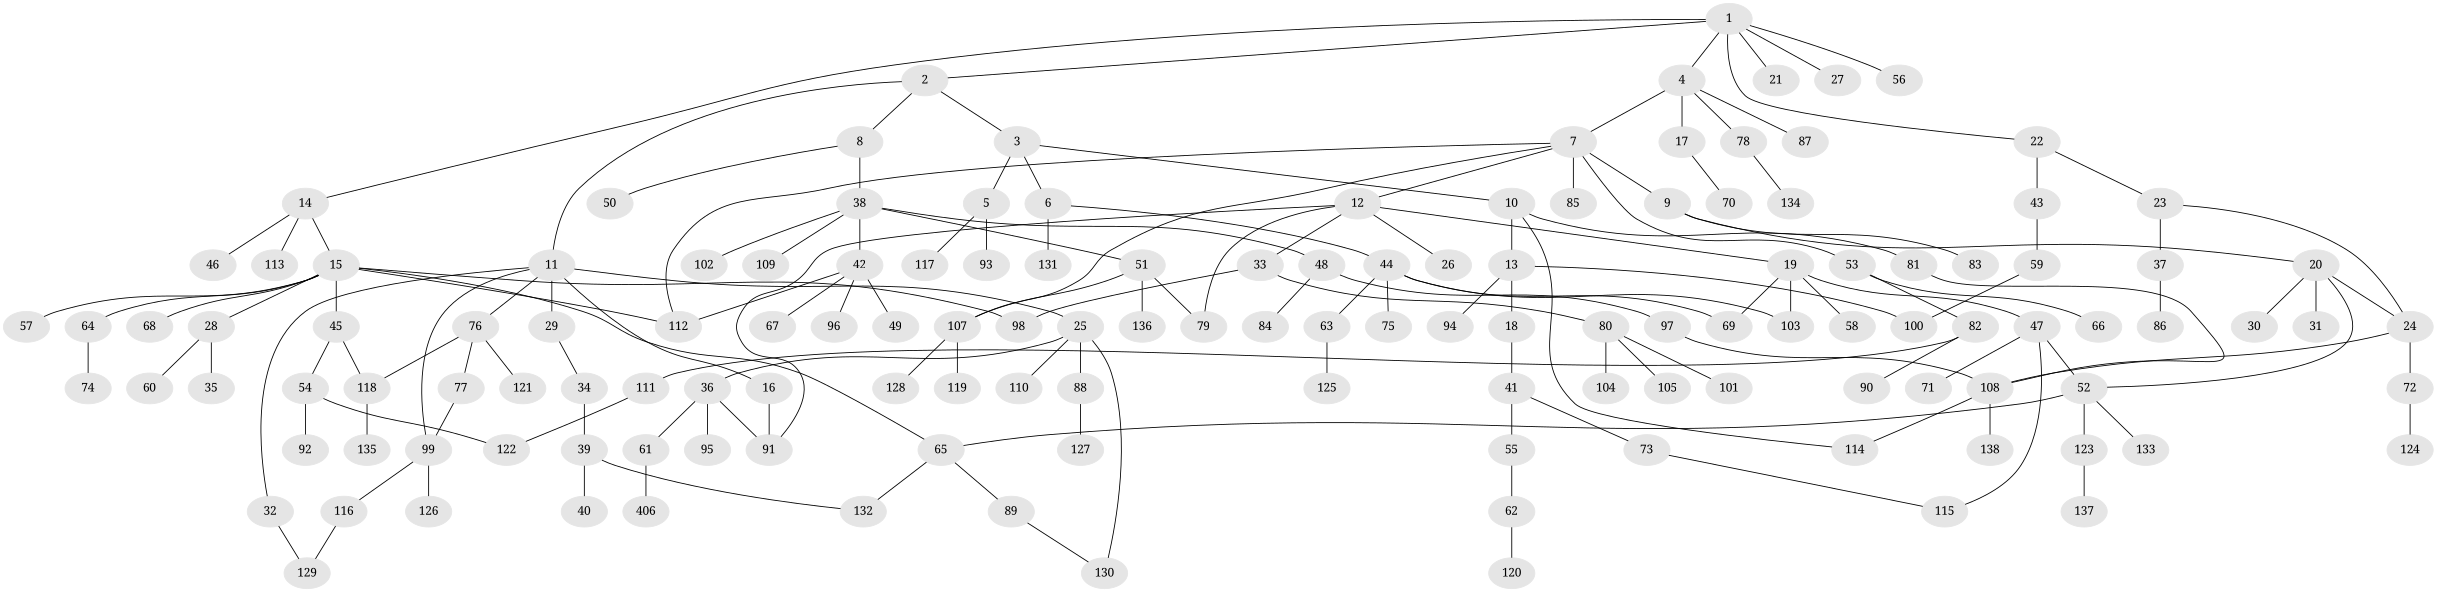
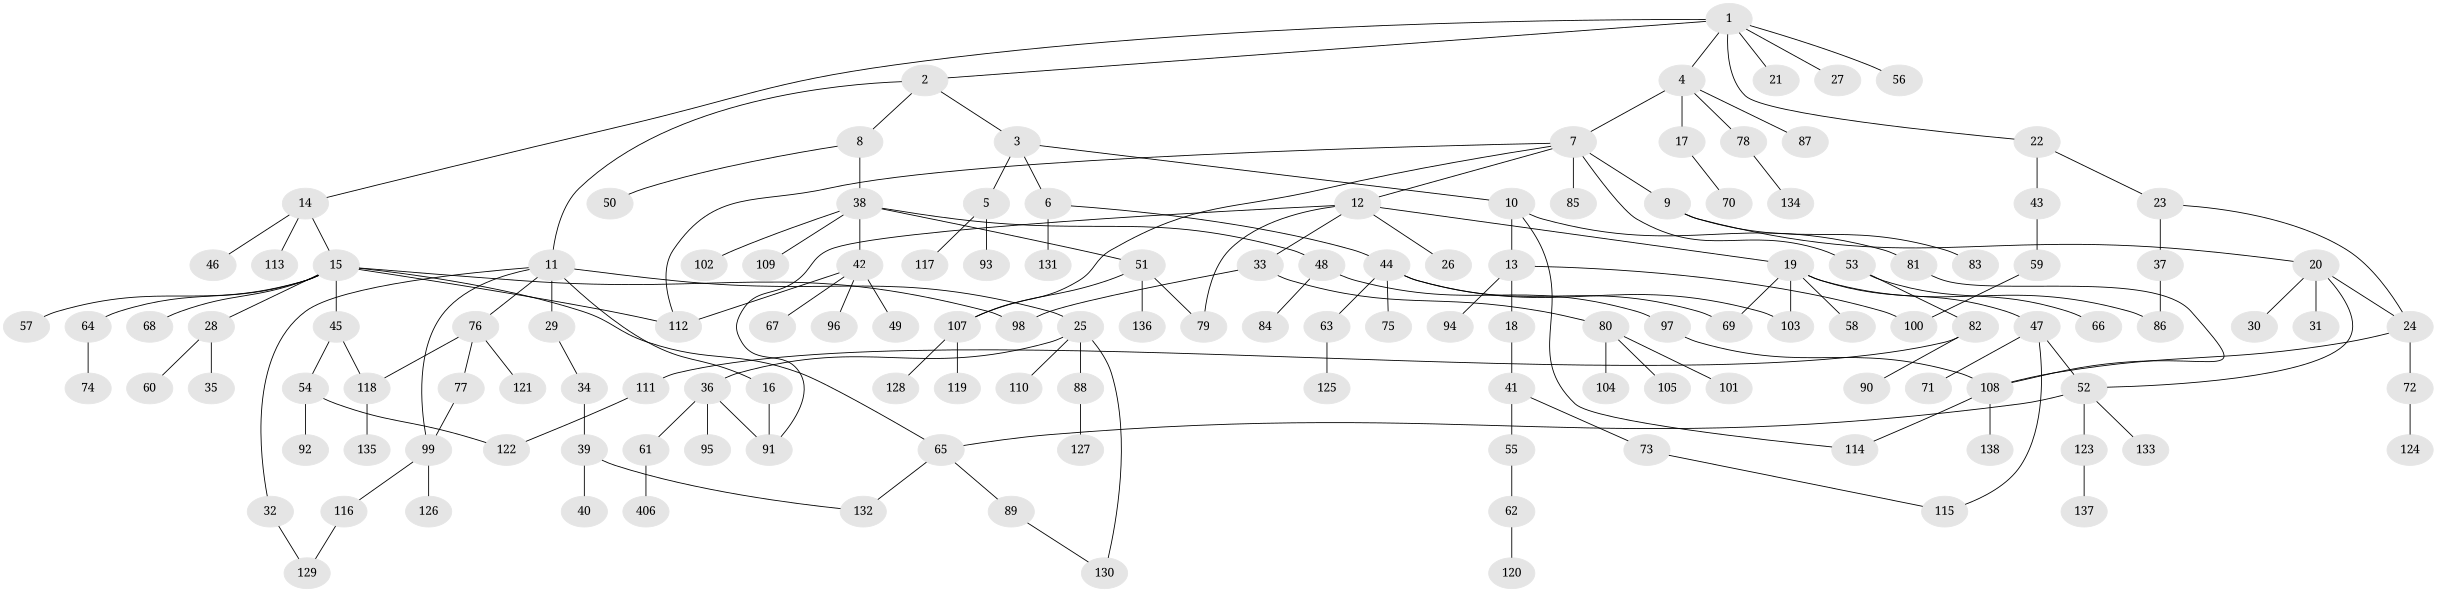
edge "19" -- "86": added
